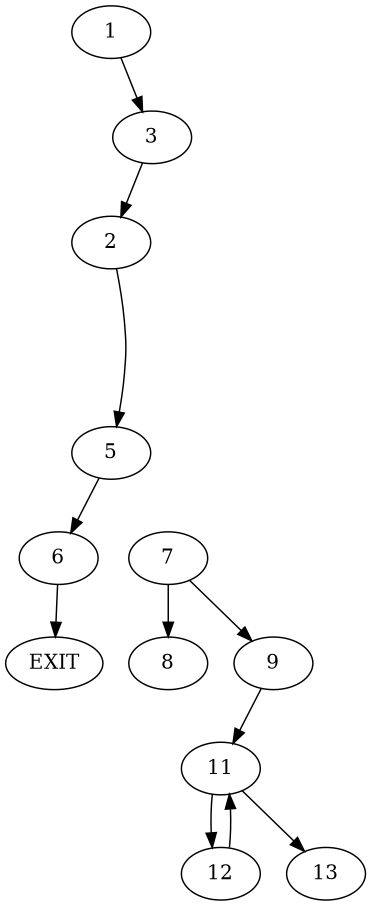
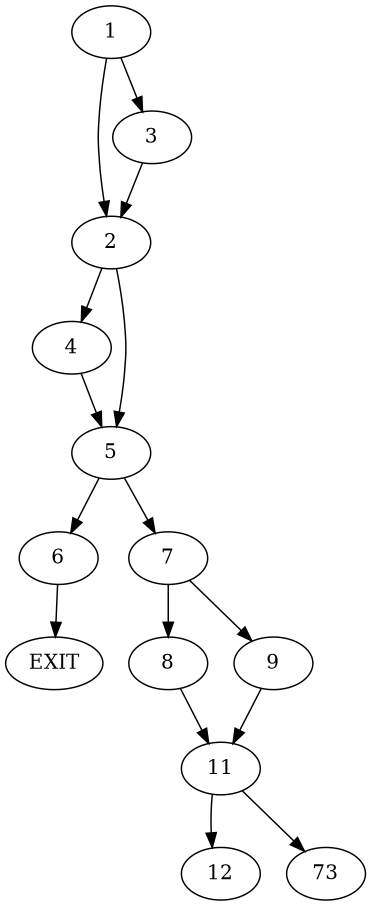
edge "1" -> "2": added
node "4": added
edge "5" -> "7": added
edge "12" -> "11": now "8" -> "11"
node "13": label "13" -> "73"
